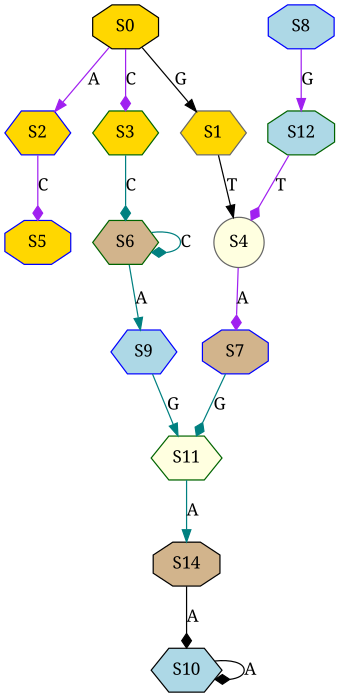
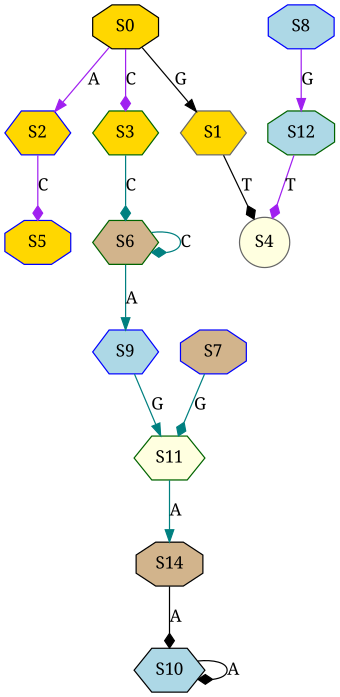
edge "S1" -> "S4": arrowhead normal -> diamond
edge "S4" -> "S7": removed, label "A"
